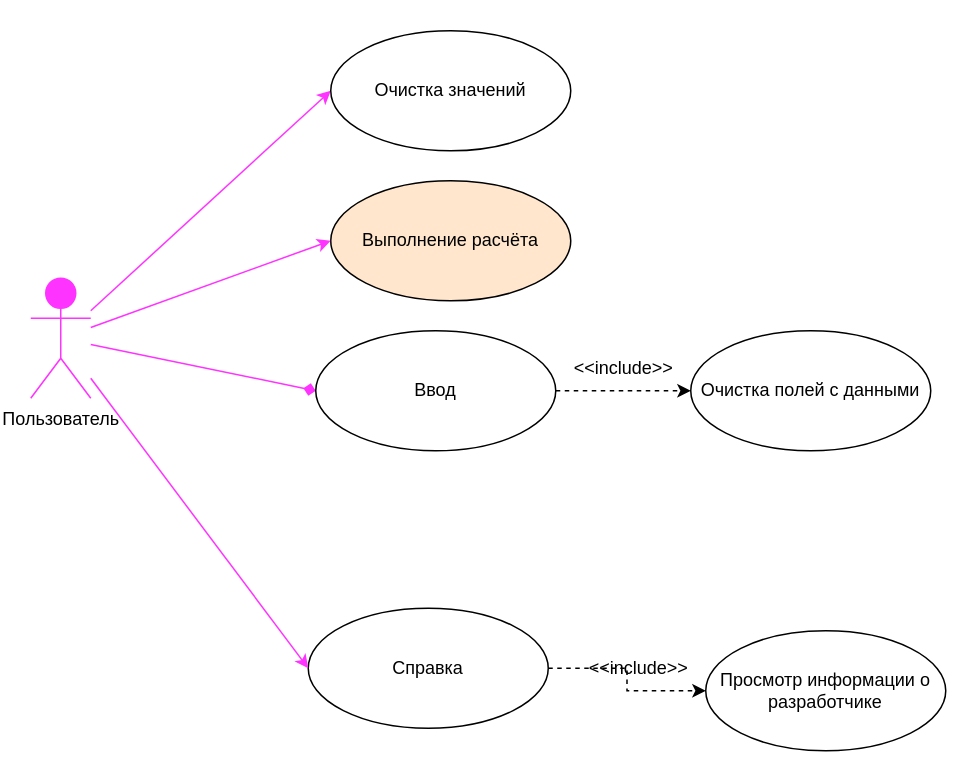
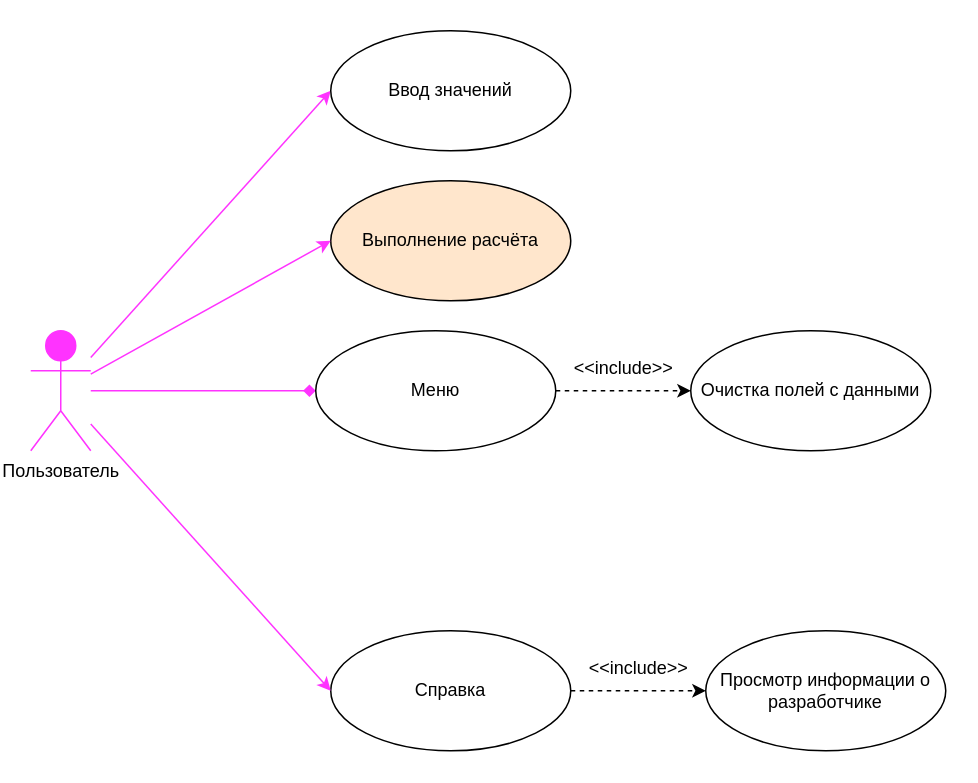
node "Очистка значений": label "Очистка значений" -> "Ввод значений"
node "Пользователь": moved (61, 338) -> (61, 391)
node "Ввод": label "Ввод" -> "Меню"
node "Справка": moved (428, 668) -> (451, 691)
